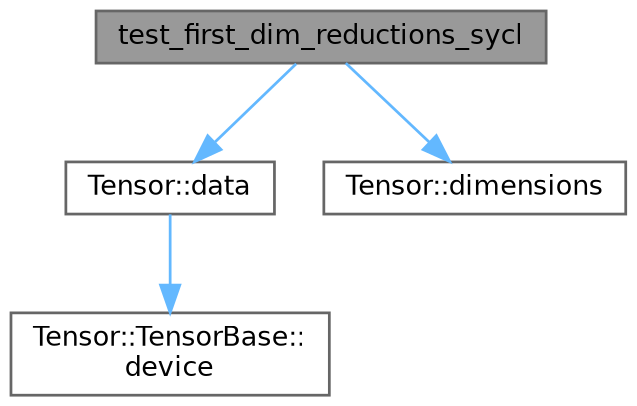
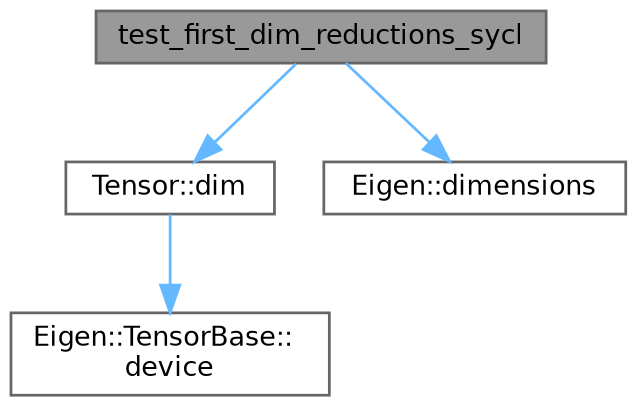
node "Tensor::data": label "Tensor::data" -> "Tensor::dim"
node "Tensor::dimensions": label "Tensor::dimensions" -> "Eigen::dimensions"
node "Tensor::TensorBase:: device": label "Tensor::TensorBase:: device" -> "Eigen::TensorBase:: device"
